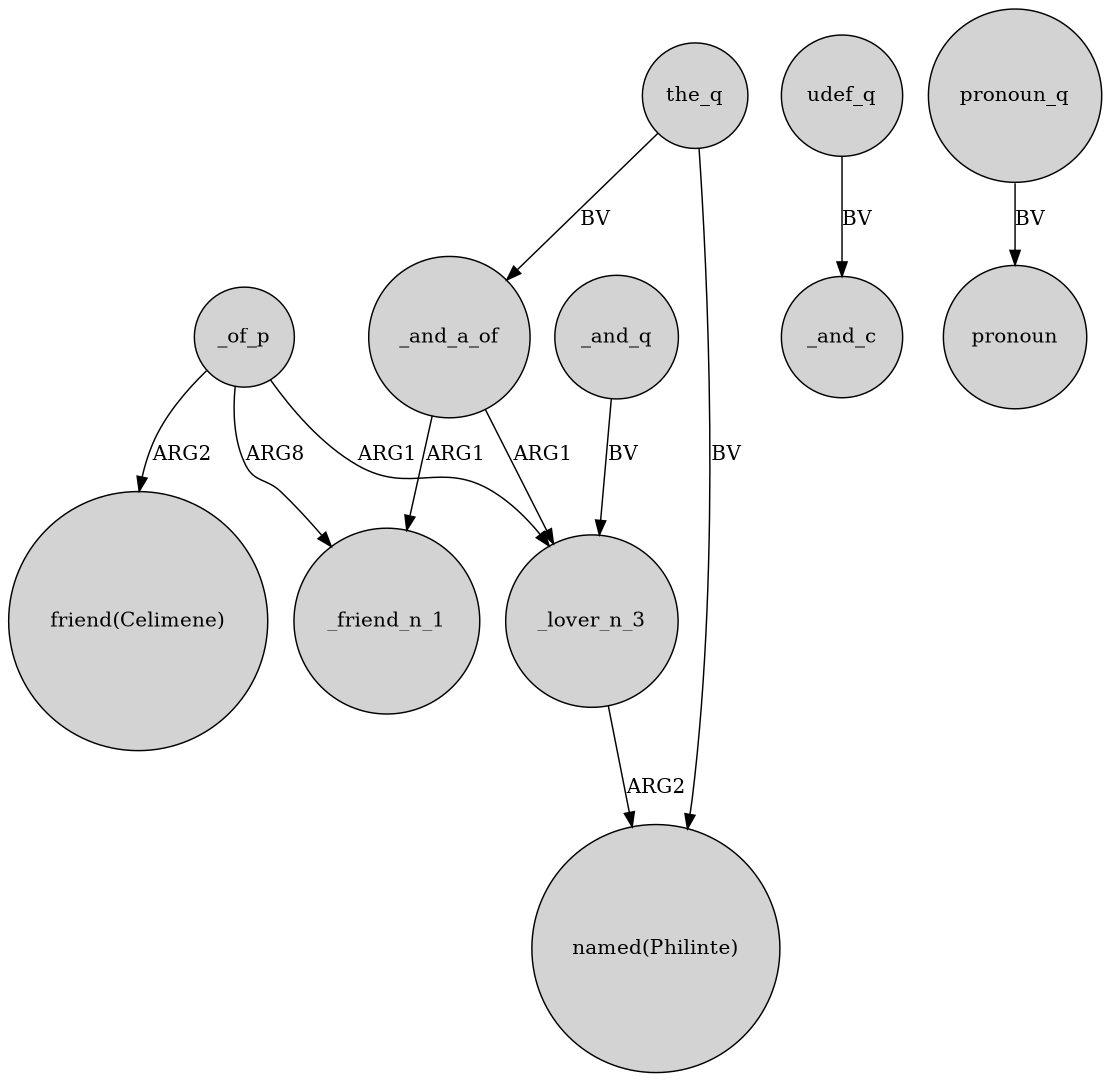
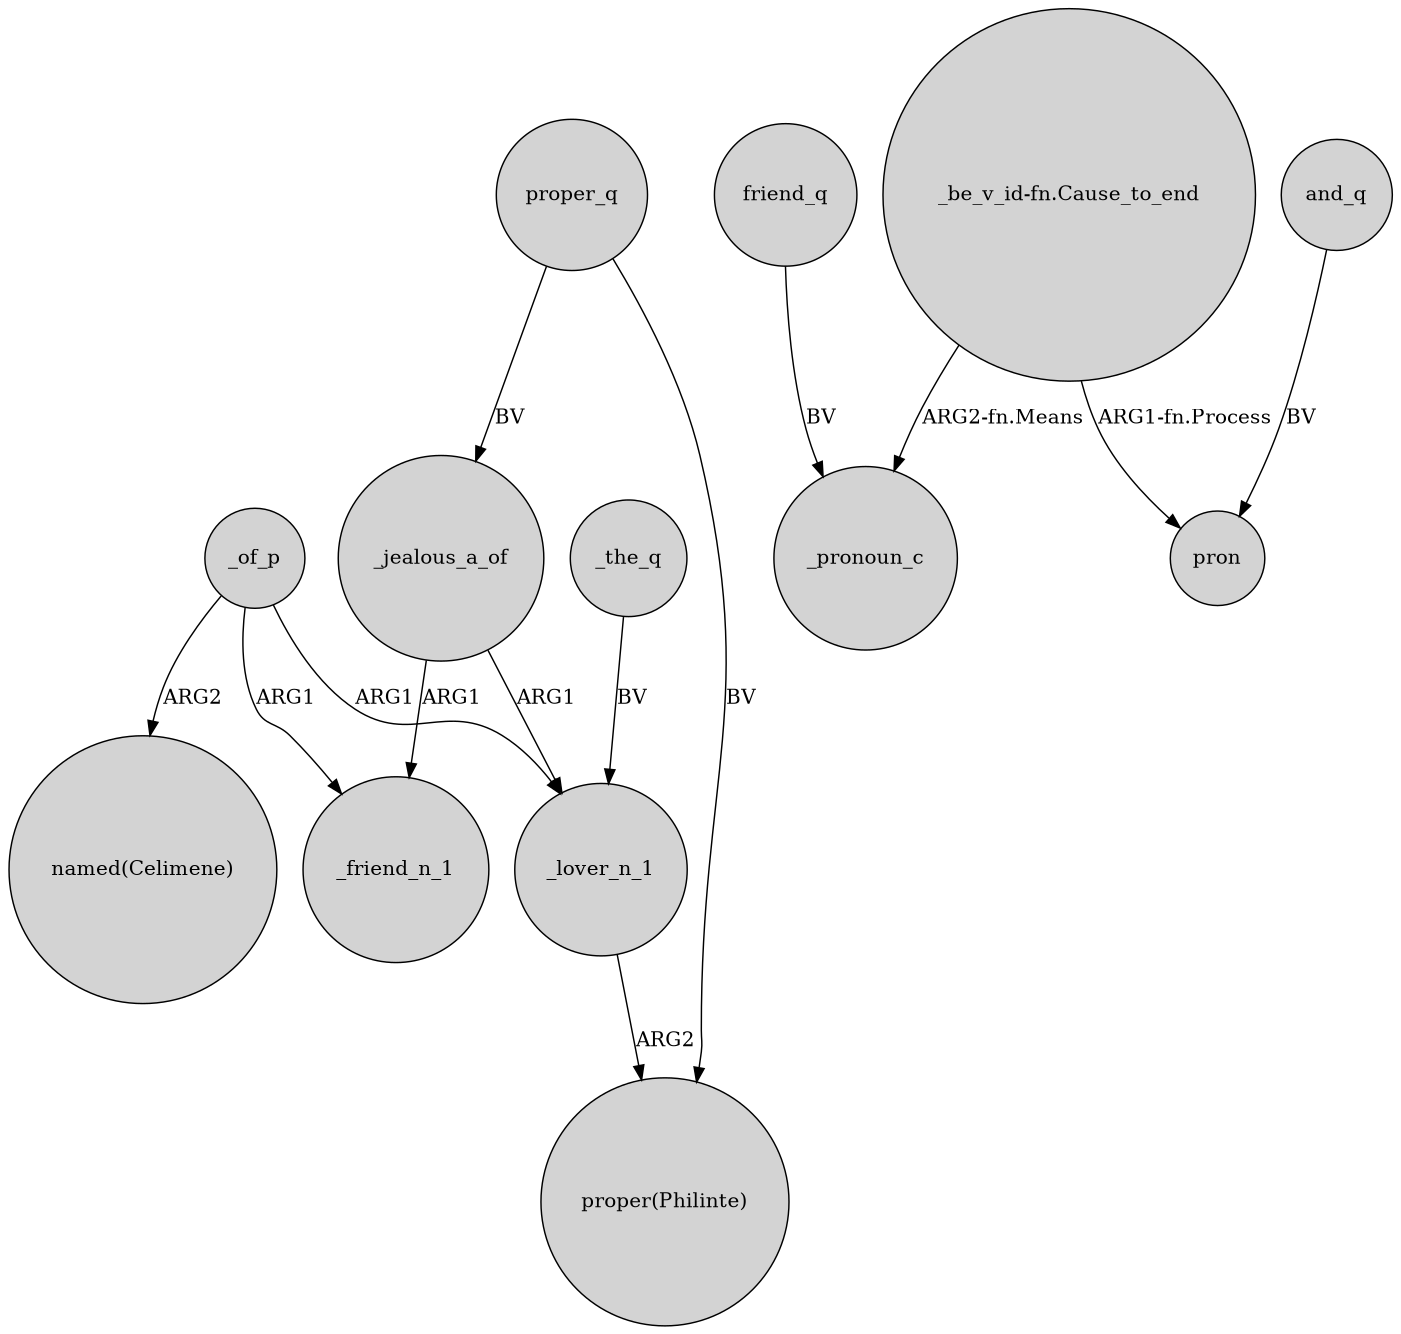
node "the_q": label "the_q" -> "proper_q"
node "udef_q": label "udef_q" -> "friend_q"
node "pronoun_q": label "pronoun_q" -> "and_q"
node "_be_v_id-fn.Cause_to_end": added
node "_and_a_of": label "_and_a_of" -> "_jealous_a_of"
node "_and_q": label "_and_q" -> "_the_q"
node "_and_c": label "_and_c" -> "_pronoun_c"
node "pronoun": label "pronoun" -> "pron"
edge "_of_p" -> "_friend_n_1": label "ARG8" -> "ARG1"
node "friend(Celimene)": label "friend(Celimene)" -> "named(Celimene)"
node "_lover_n_3": label "_lover_n_3" -> "_lover_n_1"
node "named(Philinte)": label "named(Philinte)" -> "proper(Philinte)"
